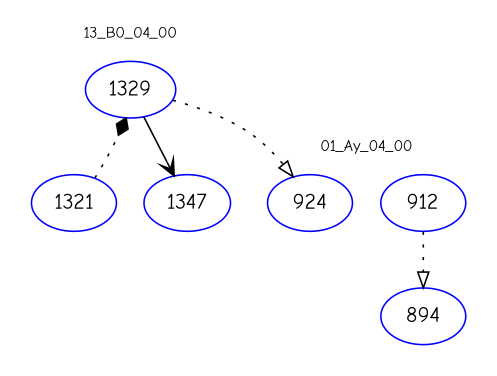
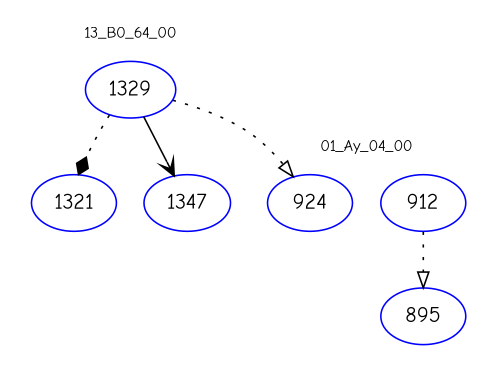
cluster "13_B0_04_00": label "13_B0_04_00" -> "13_B0_64_00"
edge "1321" -> "1329": reversed
node "894": label "894" -> "895"
